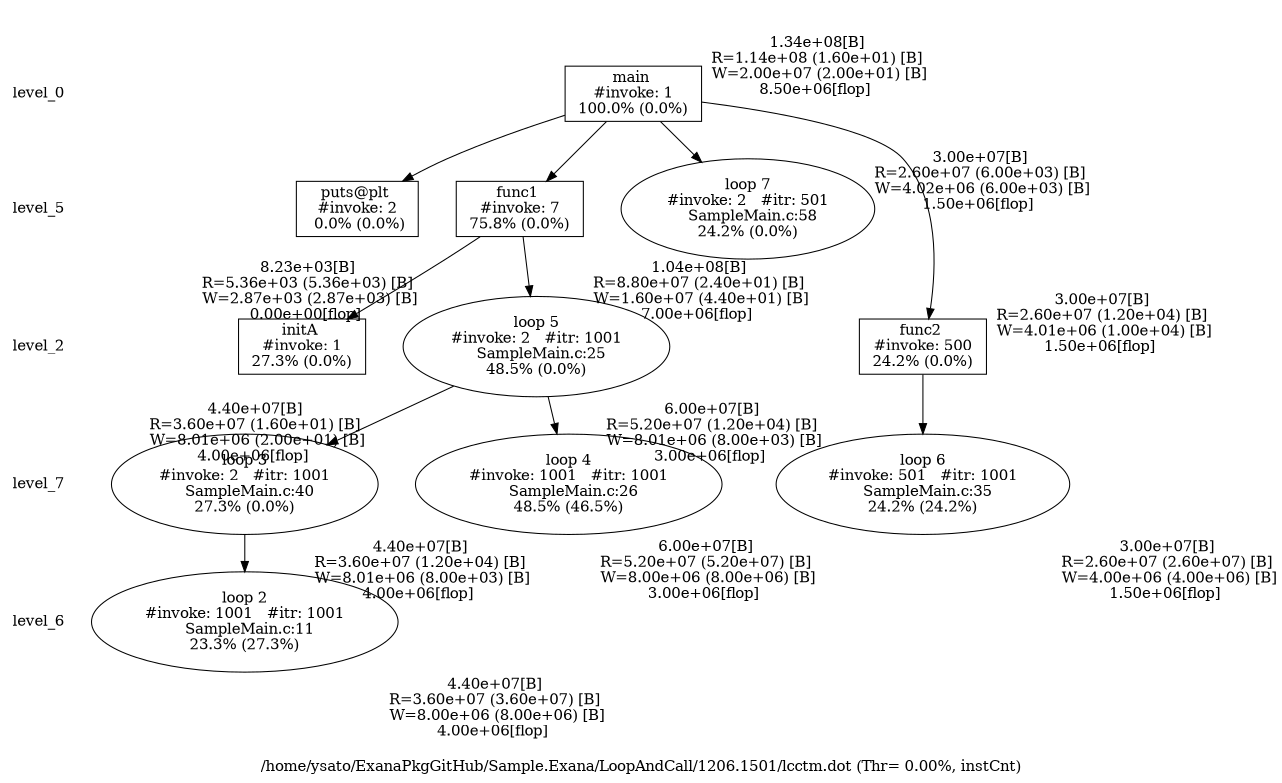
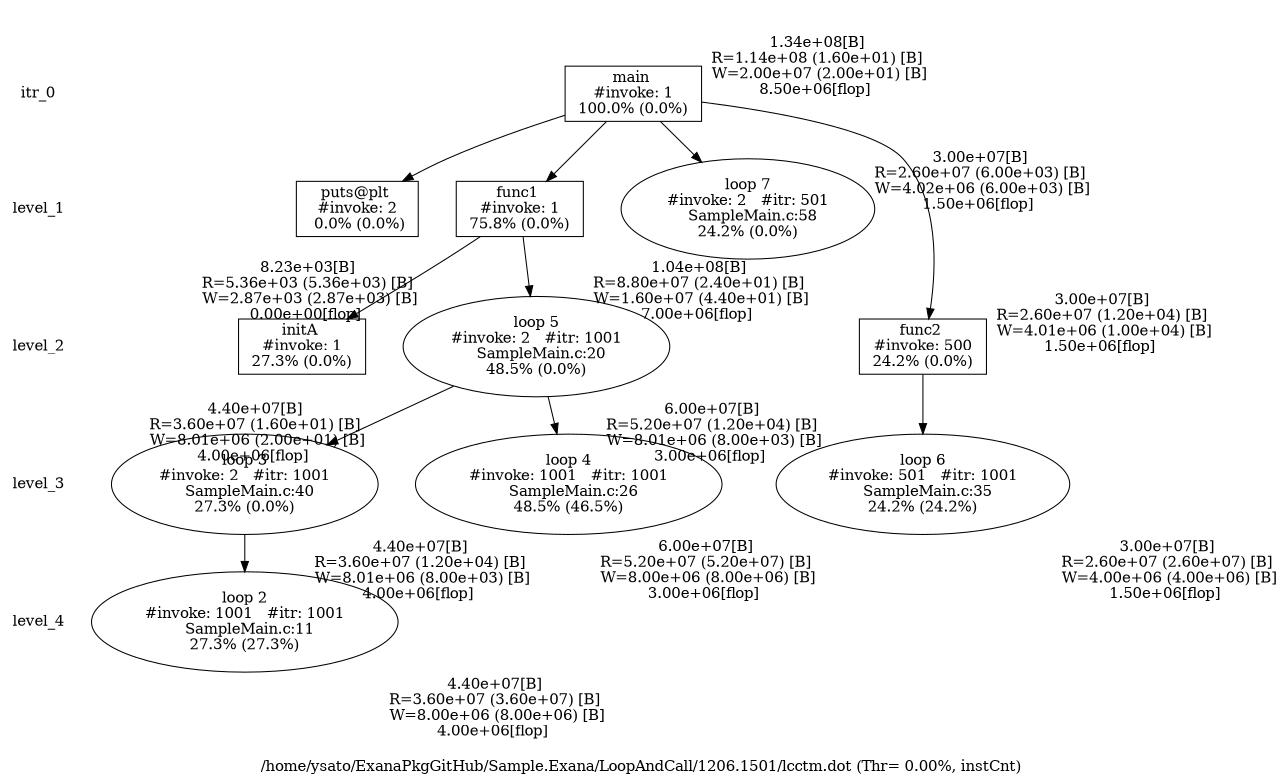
node "level_0": label "level_0" -> "itr_0"
node "level_5": label "level_5" -> "level_1"
node "func1 #invoke: 7 75.8% (0.0%)": label "func1 #invoke: 7 75.8% (0.0%)" -> "func1 #invoke: 1 75.8% (0.0%)"
node "loop 5": text "SampleMain.c:25" -> "SampleMain.c:20"
node "level_7": label "level_7" -> "level_3"
node "level_6": label "level_6" -> "level_4"
node "loop 2": text "23.3% (27.3%)" -> "27.3% (27.3%)"
